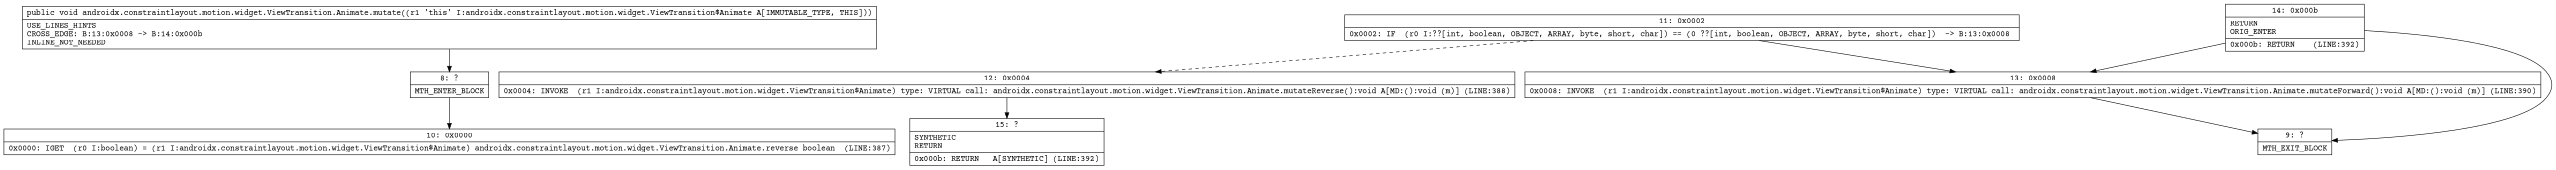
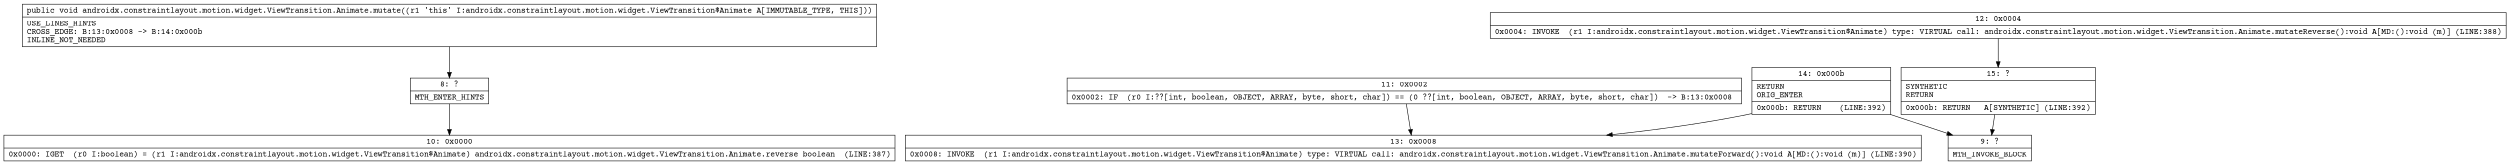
edge "11: 0x0002" -> "12: 0x0004": removed
node "8: ?": text "MTH_ENTER_BLOCK" -> "MTH_ENTER_HINTS"
edge "13: 0x0008" -> "9: ?": now "15: ?" -> "9: ?"
node "9: ?": text "MTH_EXIT_BLOCK" -> "MTH_INVOKE_BLOCK"
